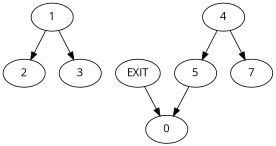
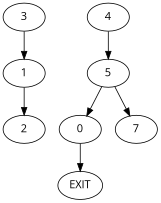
edge "1" -> "3": reversed
edge "4" -> "7": now "5" -> "7"
edge "EXIT" -> "0": reversed
